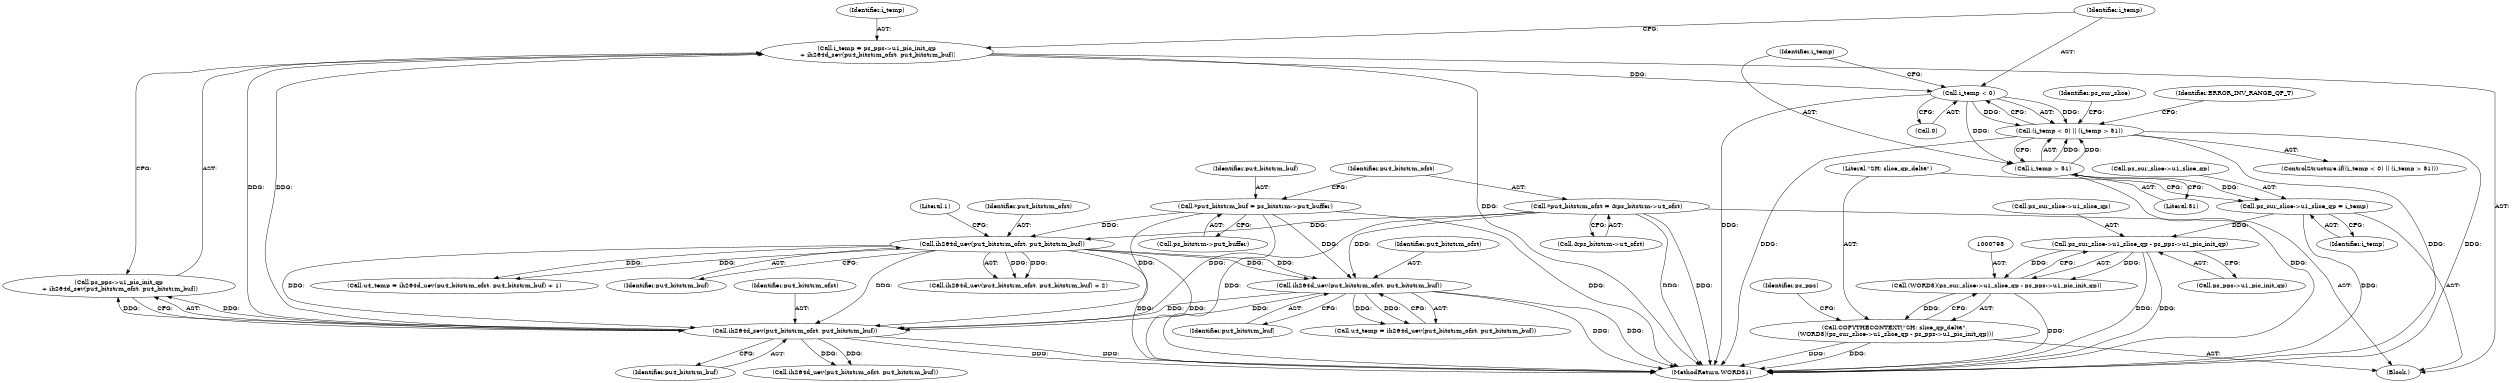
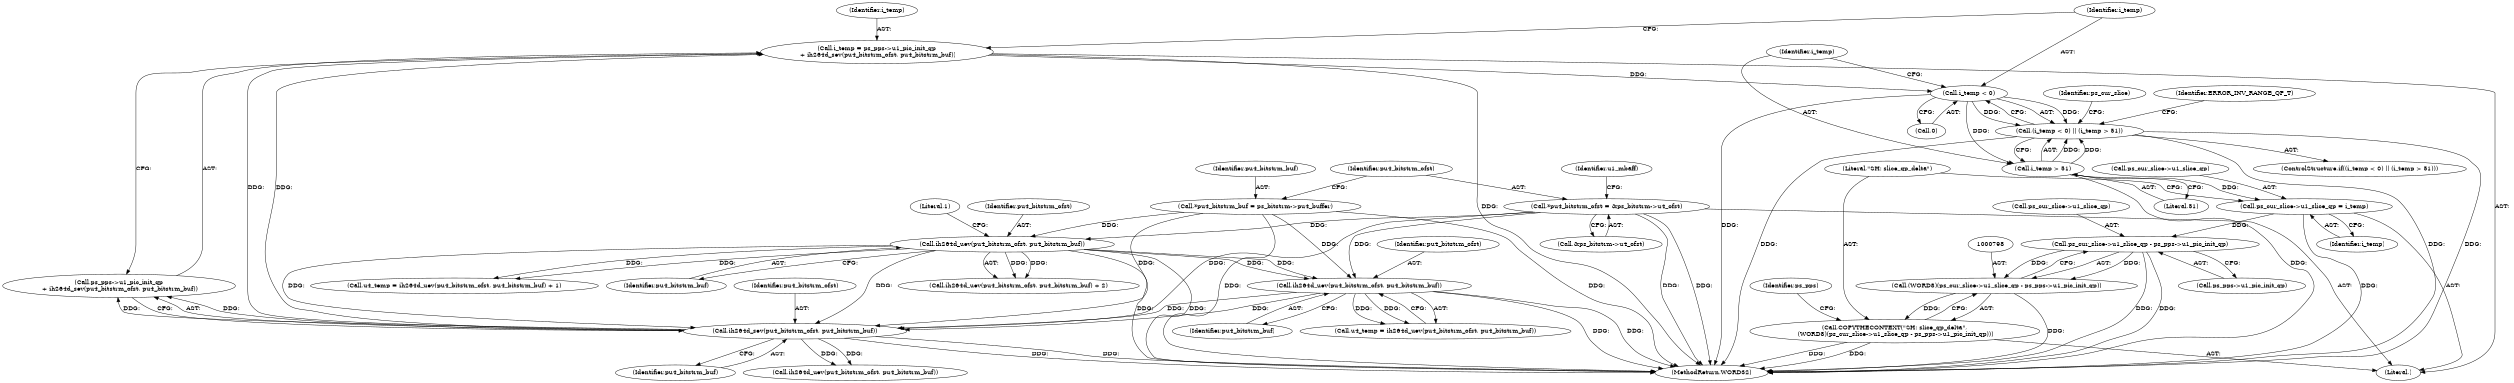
node "(Identifier,u1_mbaff)": added
node "(Call,ps_bitstrm->pu4_buffer)": removed
node "(MethodReturn,WORD31)": label "(MethodReturn,WORD31)" -> "(MethodReturn,WORD32)"
node "(Block,)": label "(Block,)" -> "(Literal,)"
